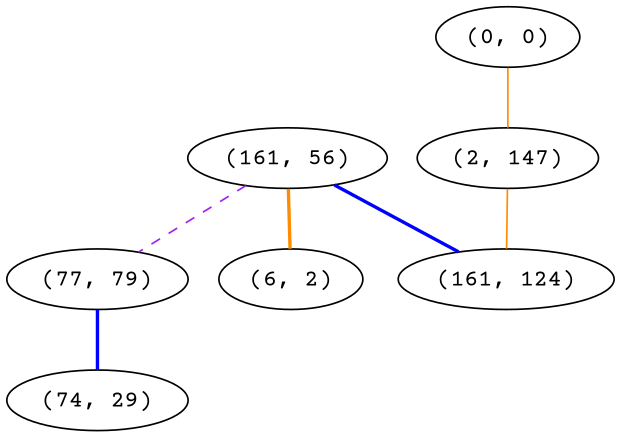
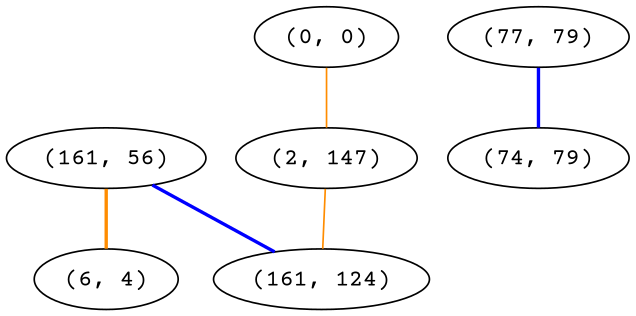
edge "(161, 56)" -- "(77, 79)": removed
node "(6, 2)": label "(6, 2)" -> "(6, 4)"
node "(74, 29)": label "(74, 29)" -> "(74, 79)"
